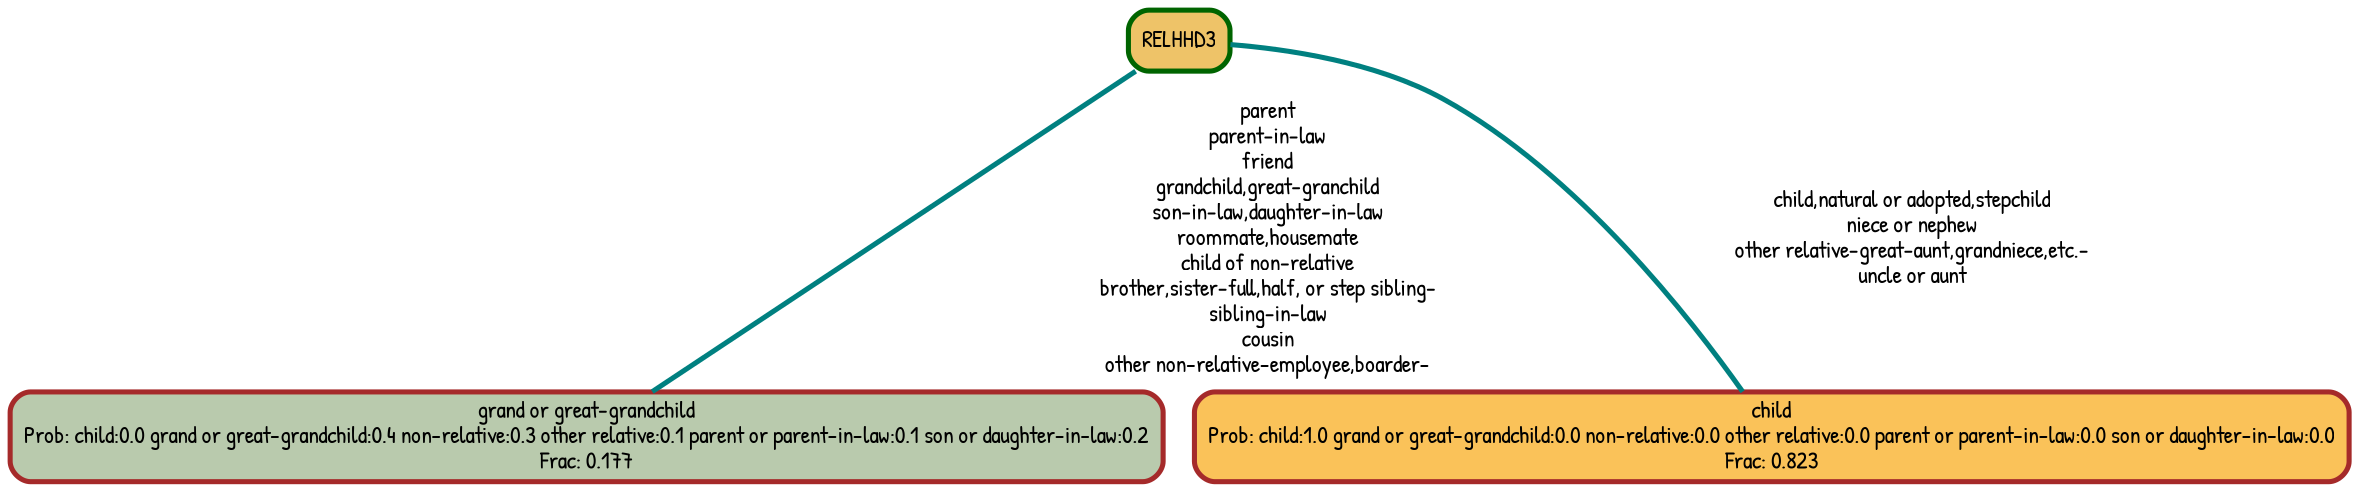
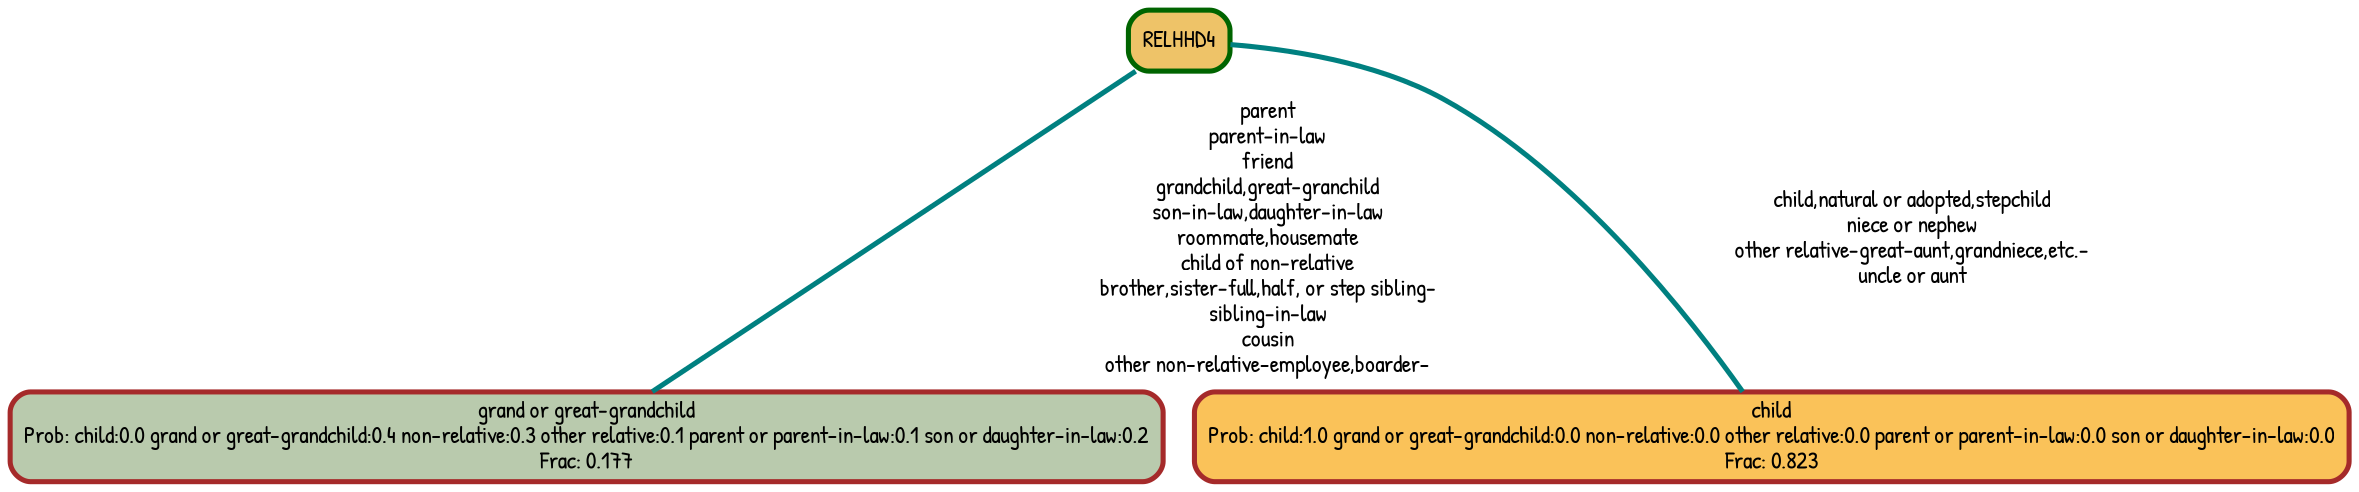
node "RELHHD3": label "RELHHD3" -> "RELHHD4"
